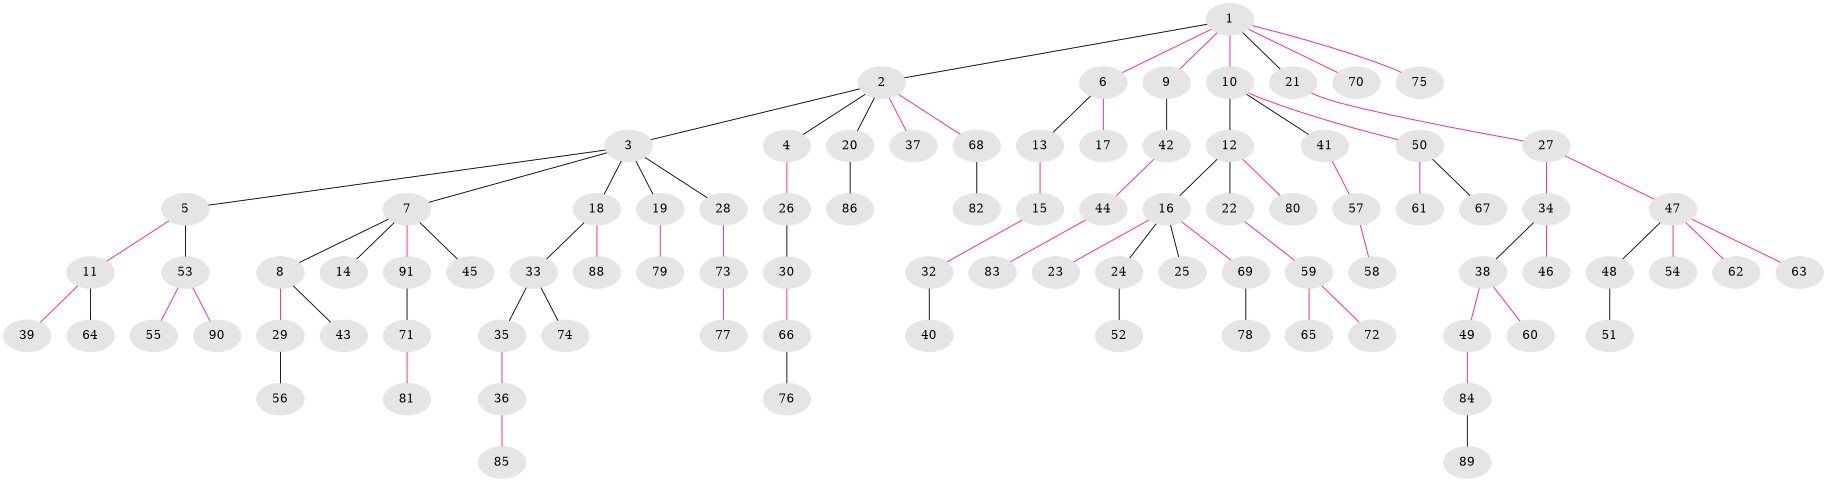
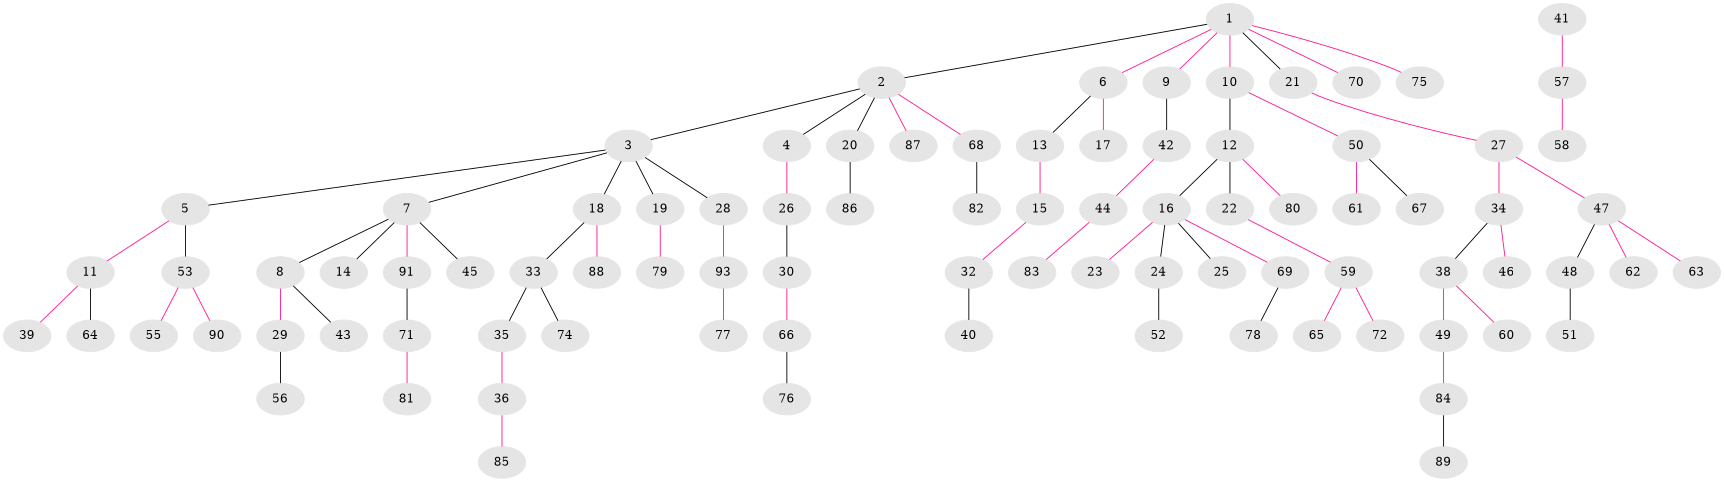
edge "10" -- "41": removed
node "37": label "37" -> "87"
node "73": label "73" -> "93"
node "54": removed
